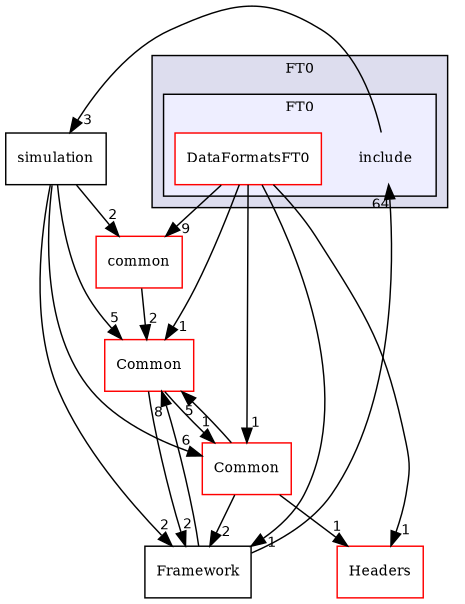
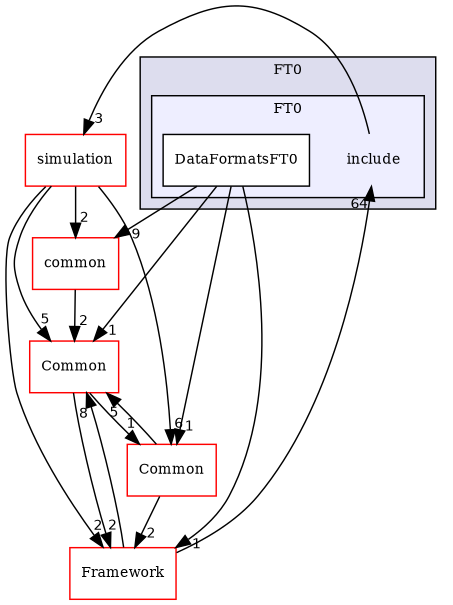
node "simulation": color black -> red
node "DataFormatsFT0": color red -> black
node "Framework": color black -> red
node "Headers": removed
